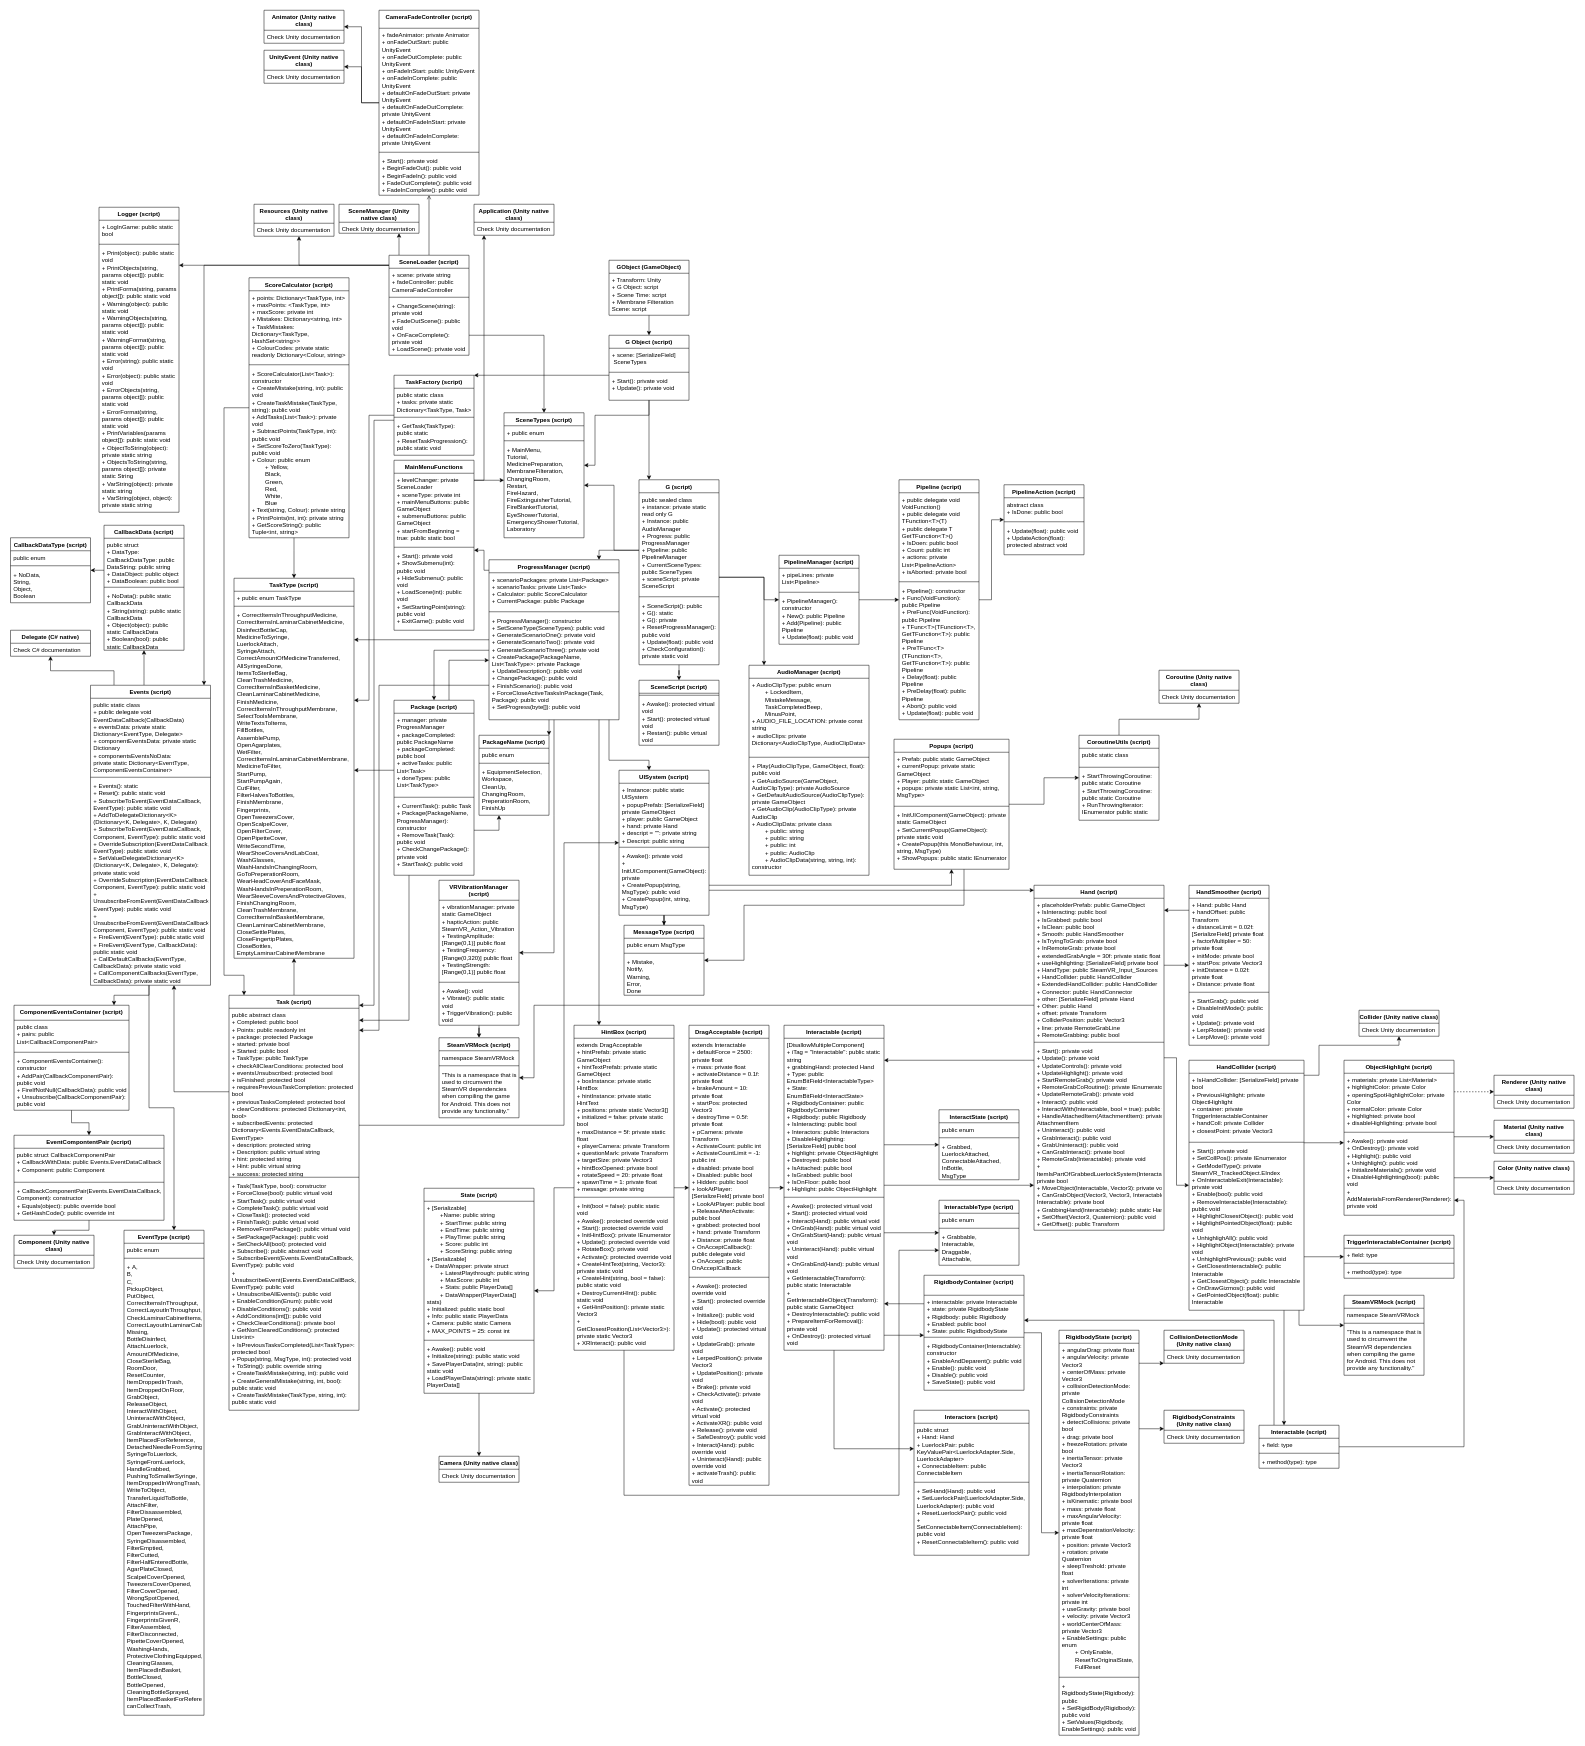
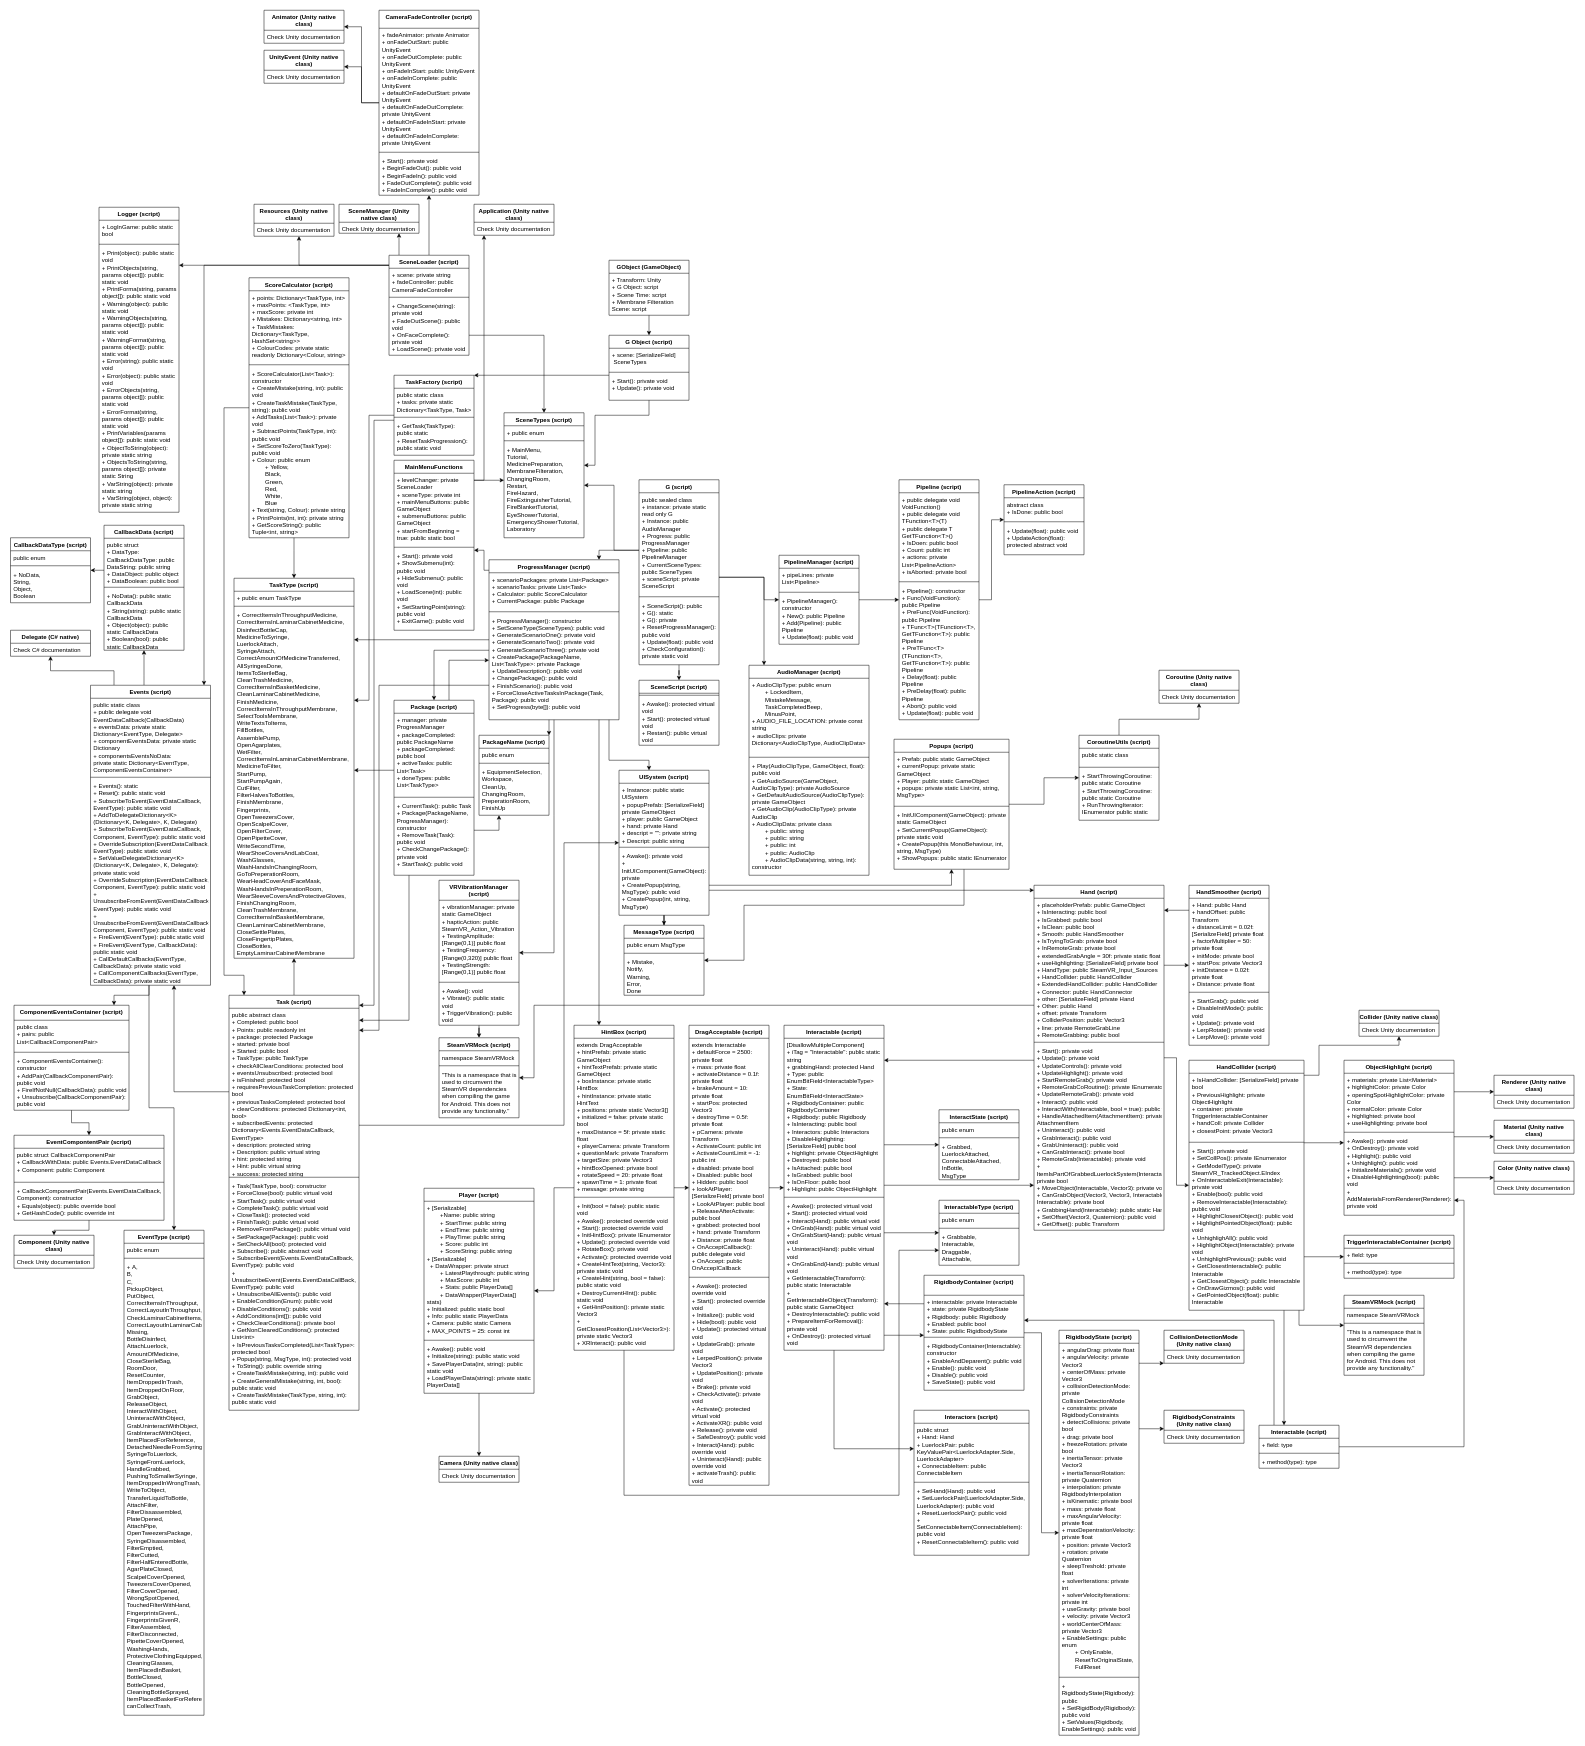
edge "SceneLoader (script)" -> "CameraFadeController (script)": arrowhead open -> classic
edge "G Object (script)" -> "G (script)": removed
edge "ObjectHighlight (script)" -> "Renderer (Unity native class)": style dashed -> solid
node "+ materials: private List<Material> + highlightColor: private Color + openingSpotHighlightColor: private Color + normalColor: private Color + highlighted: private bool + disableHighlighting: private bool": label "+ materials: private List<Material> + highlightColor: private Color + openingSpotHighlightColor: private Color + normalColor: private Color + highlighted: private bool + disableHighlighting: private bool" -> "+ materials: private List<Material> + highlightColor: private Color + openingSpotHighlightColor: private Color + normalColor: private Color + highlighted: private bool + useHighlighting: private bool"
node "State (script)": label "State (script)" -> "Player (script)"
